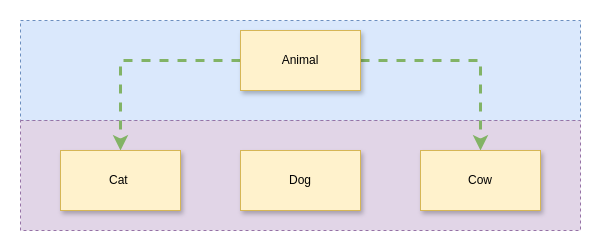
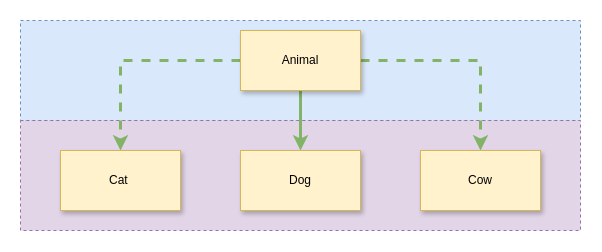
edge "Animal" -> "Dog": added
